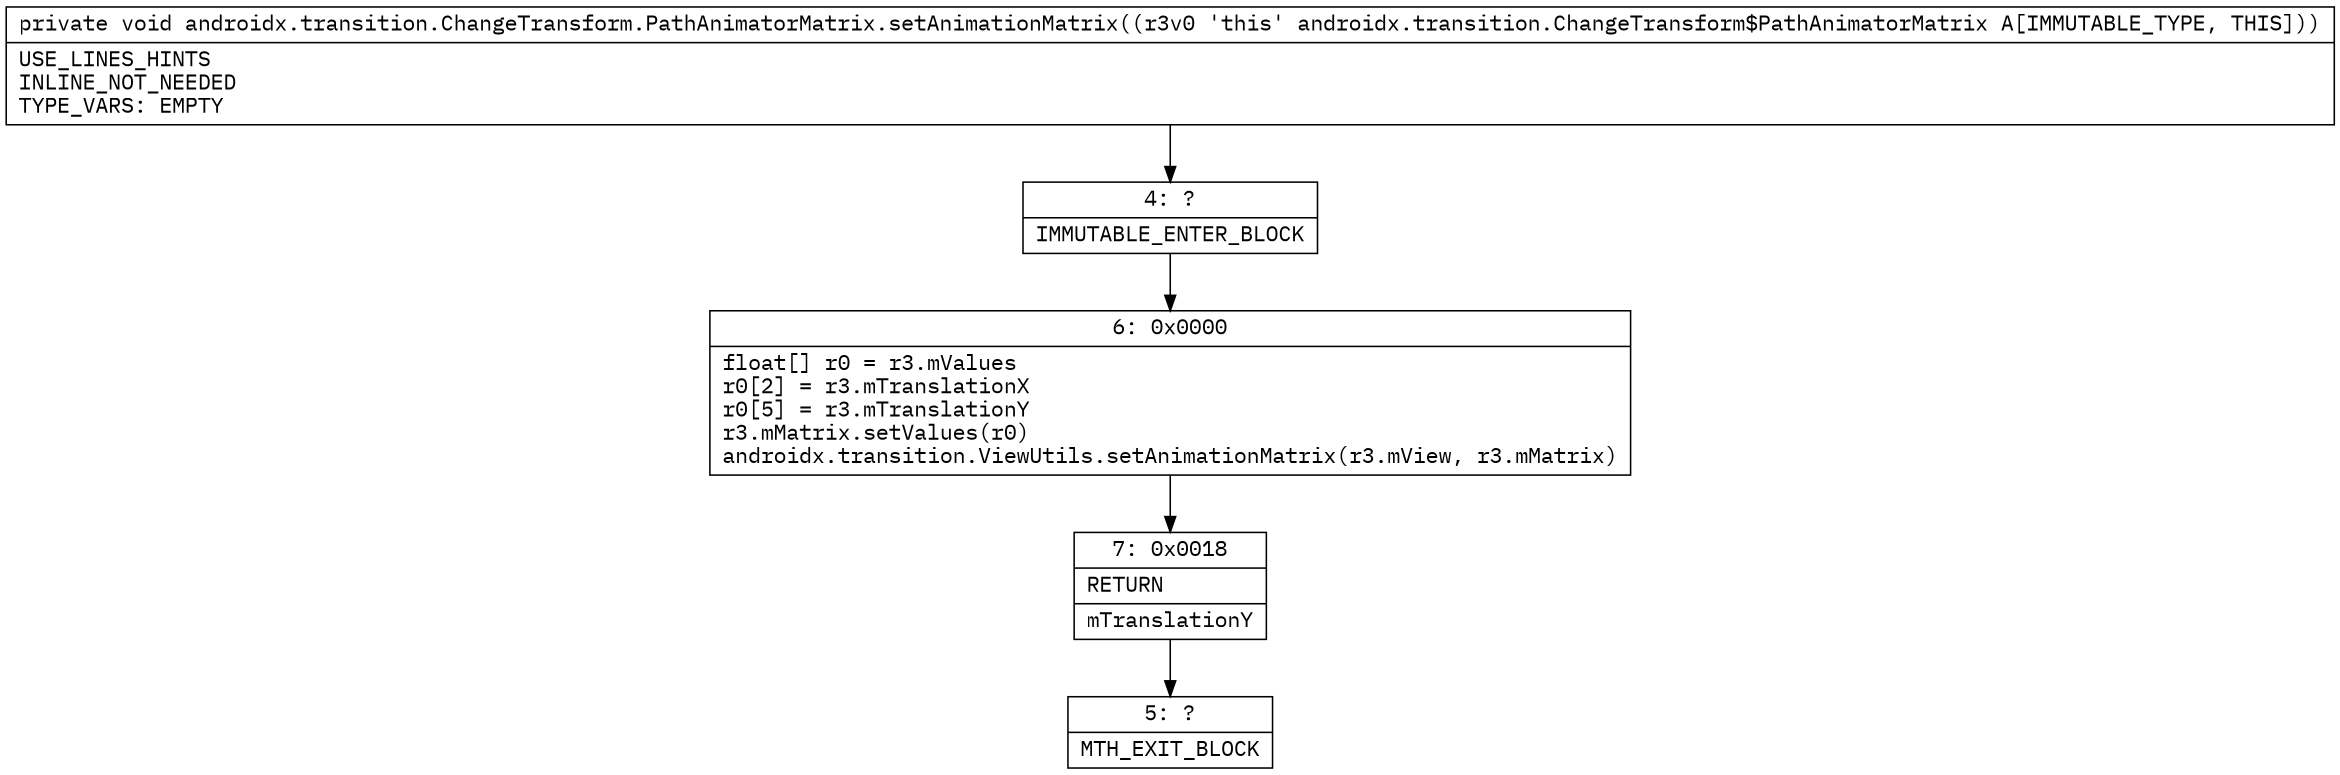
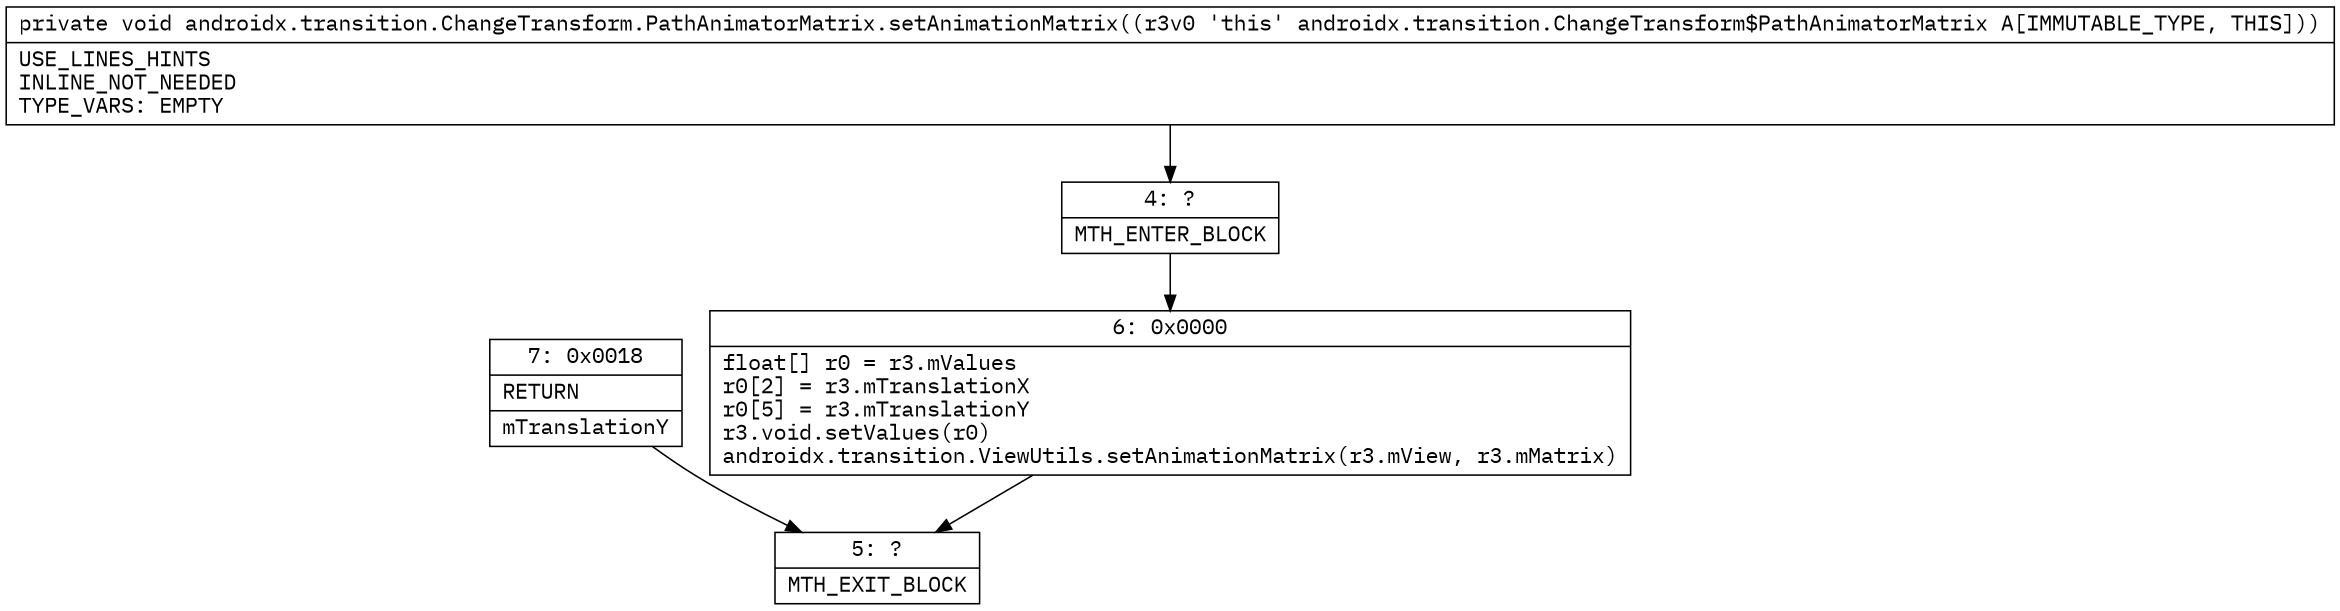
node "4: ?": text "IMMUTABLE_ENTER_BLOCK" -> "MTH_ENTER_BLOCK"
node "6: 0x0000": text "r3.mMatrix.setValues(r0)" -> "r3.void.setValues(r0)"
edge "6: 0x0000" -> "7: 0x0018": now "6: 0x0000" -> "5: ?"
